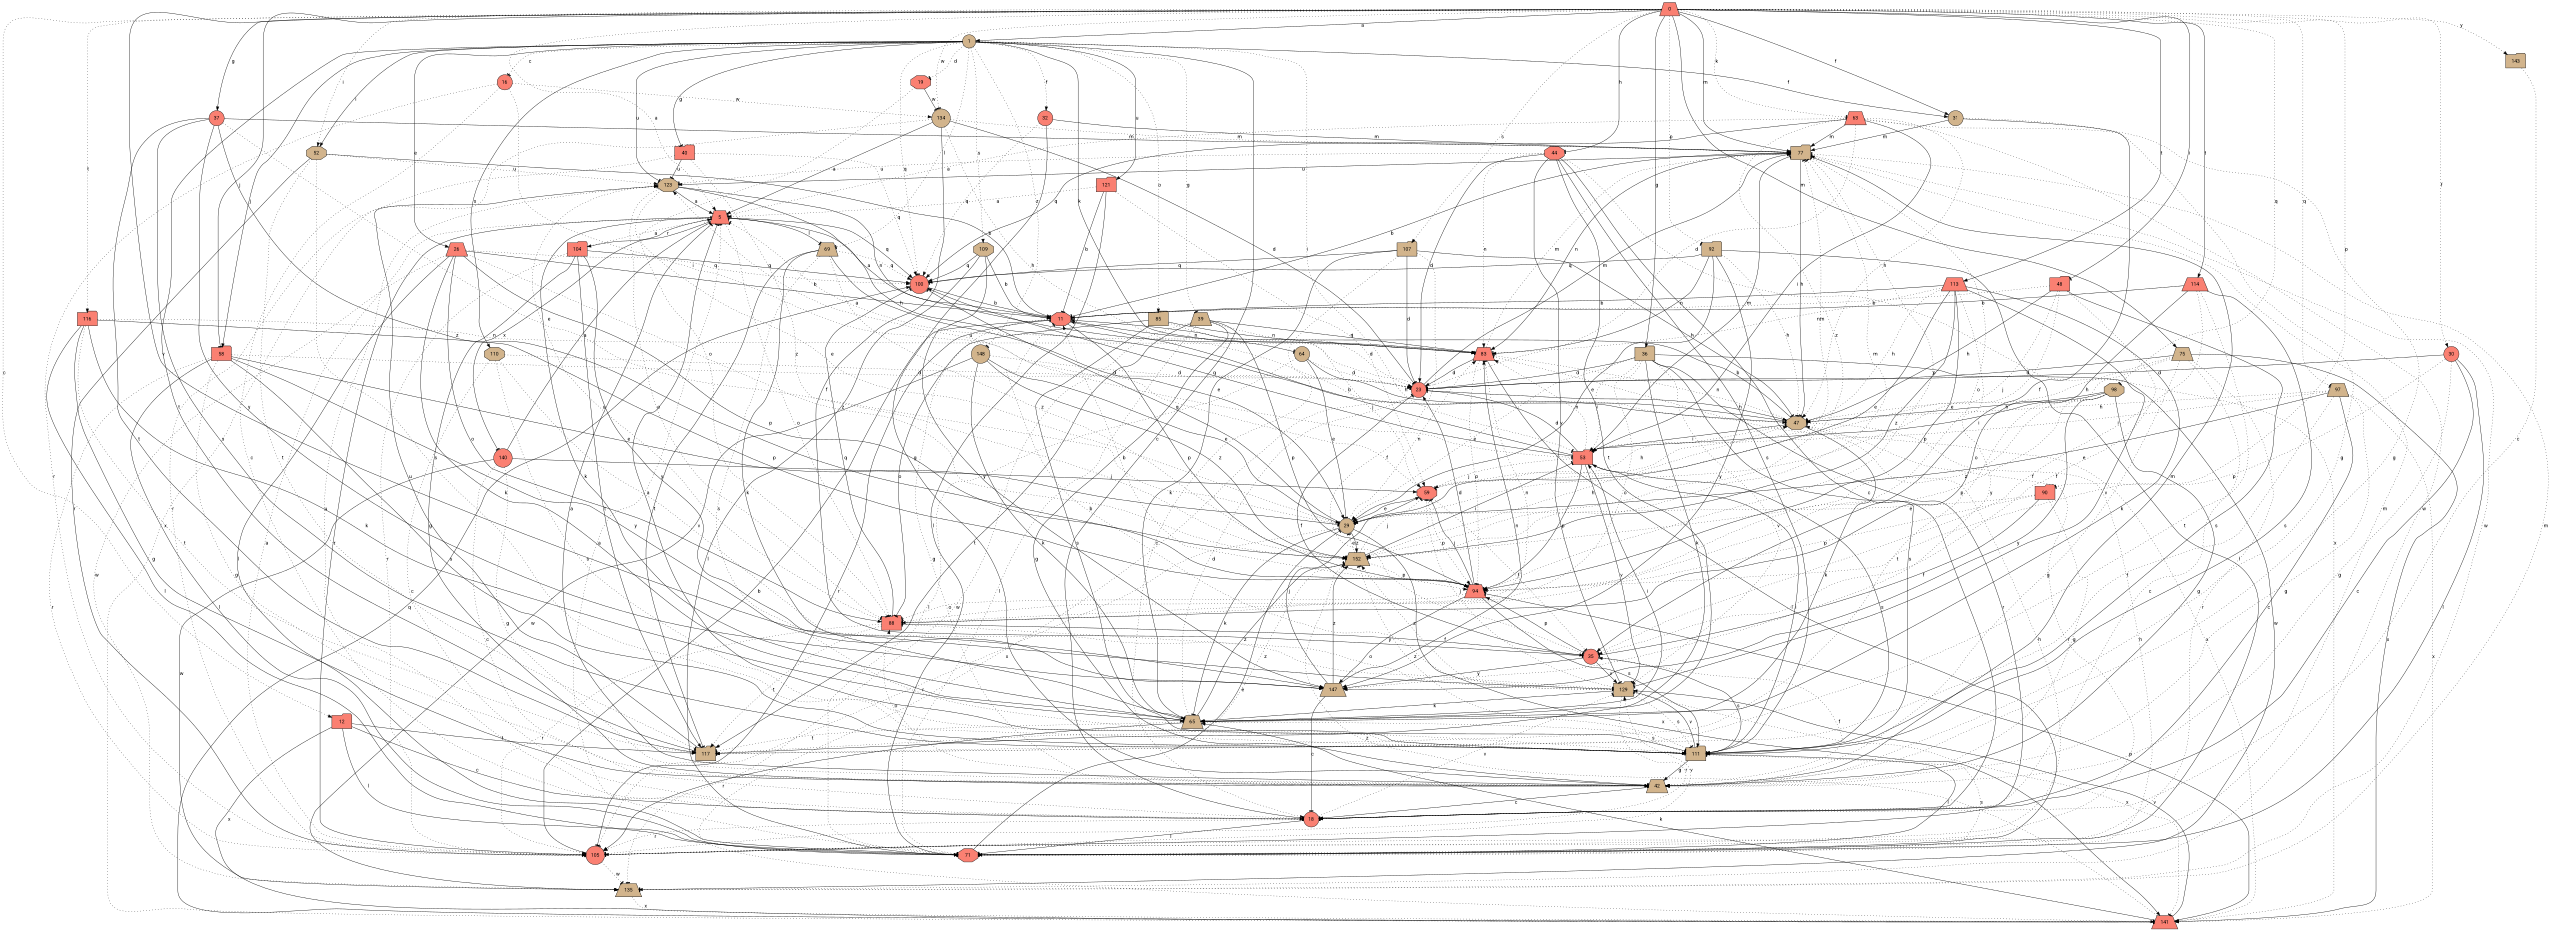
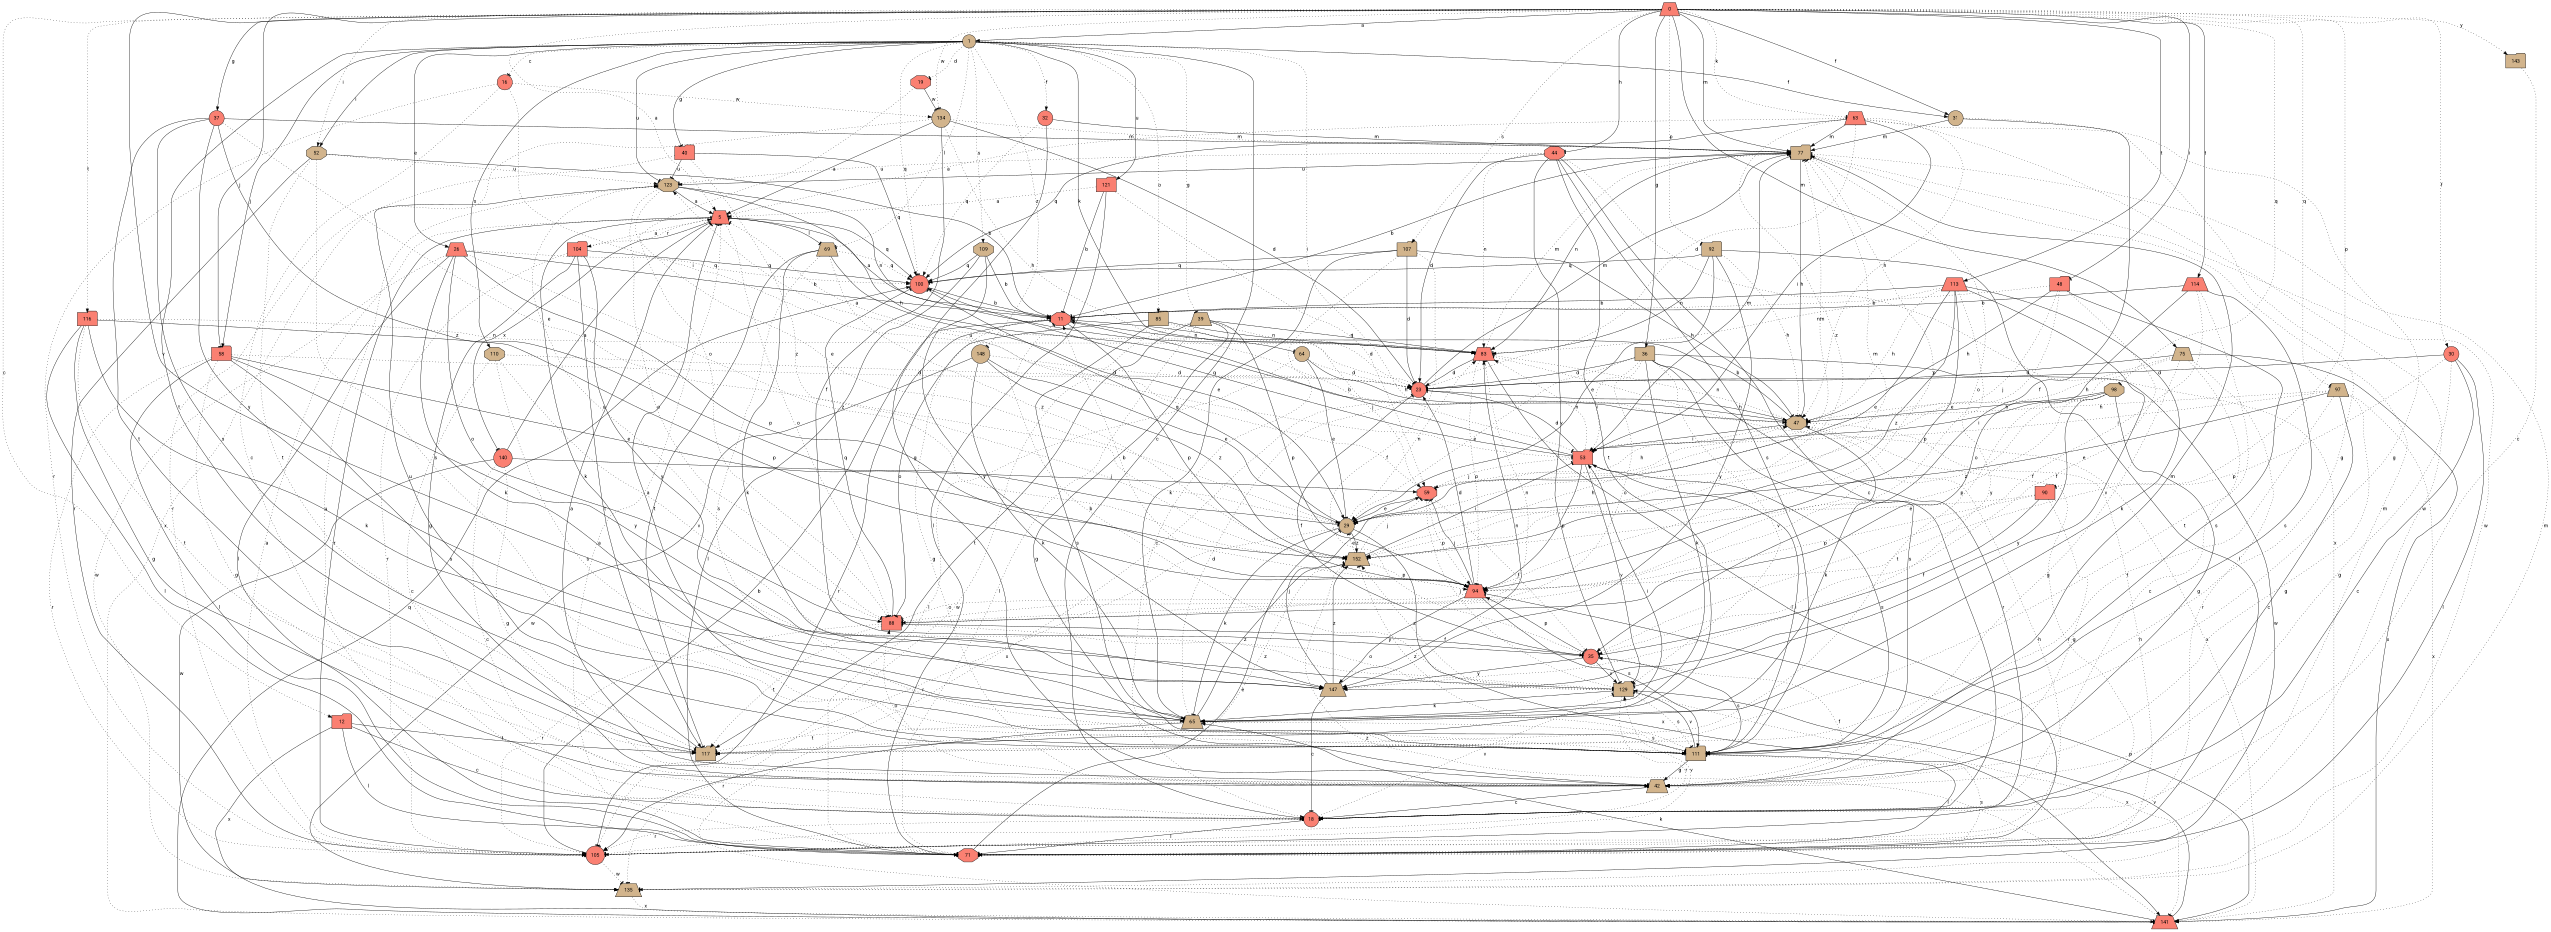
edge "40" -> "100": style dotted -> solid
edge "5" -> "104": style solid -> dotted
